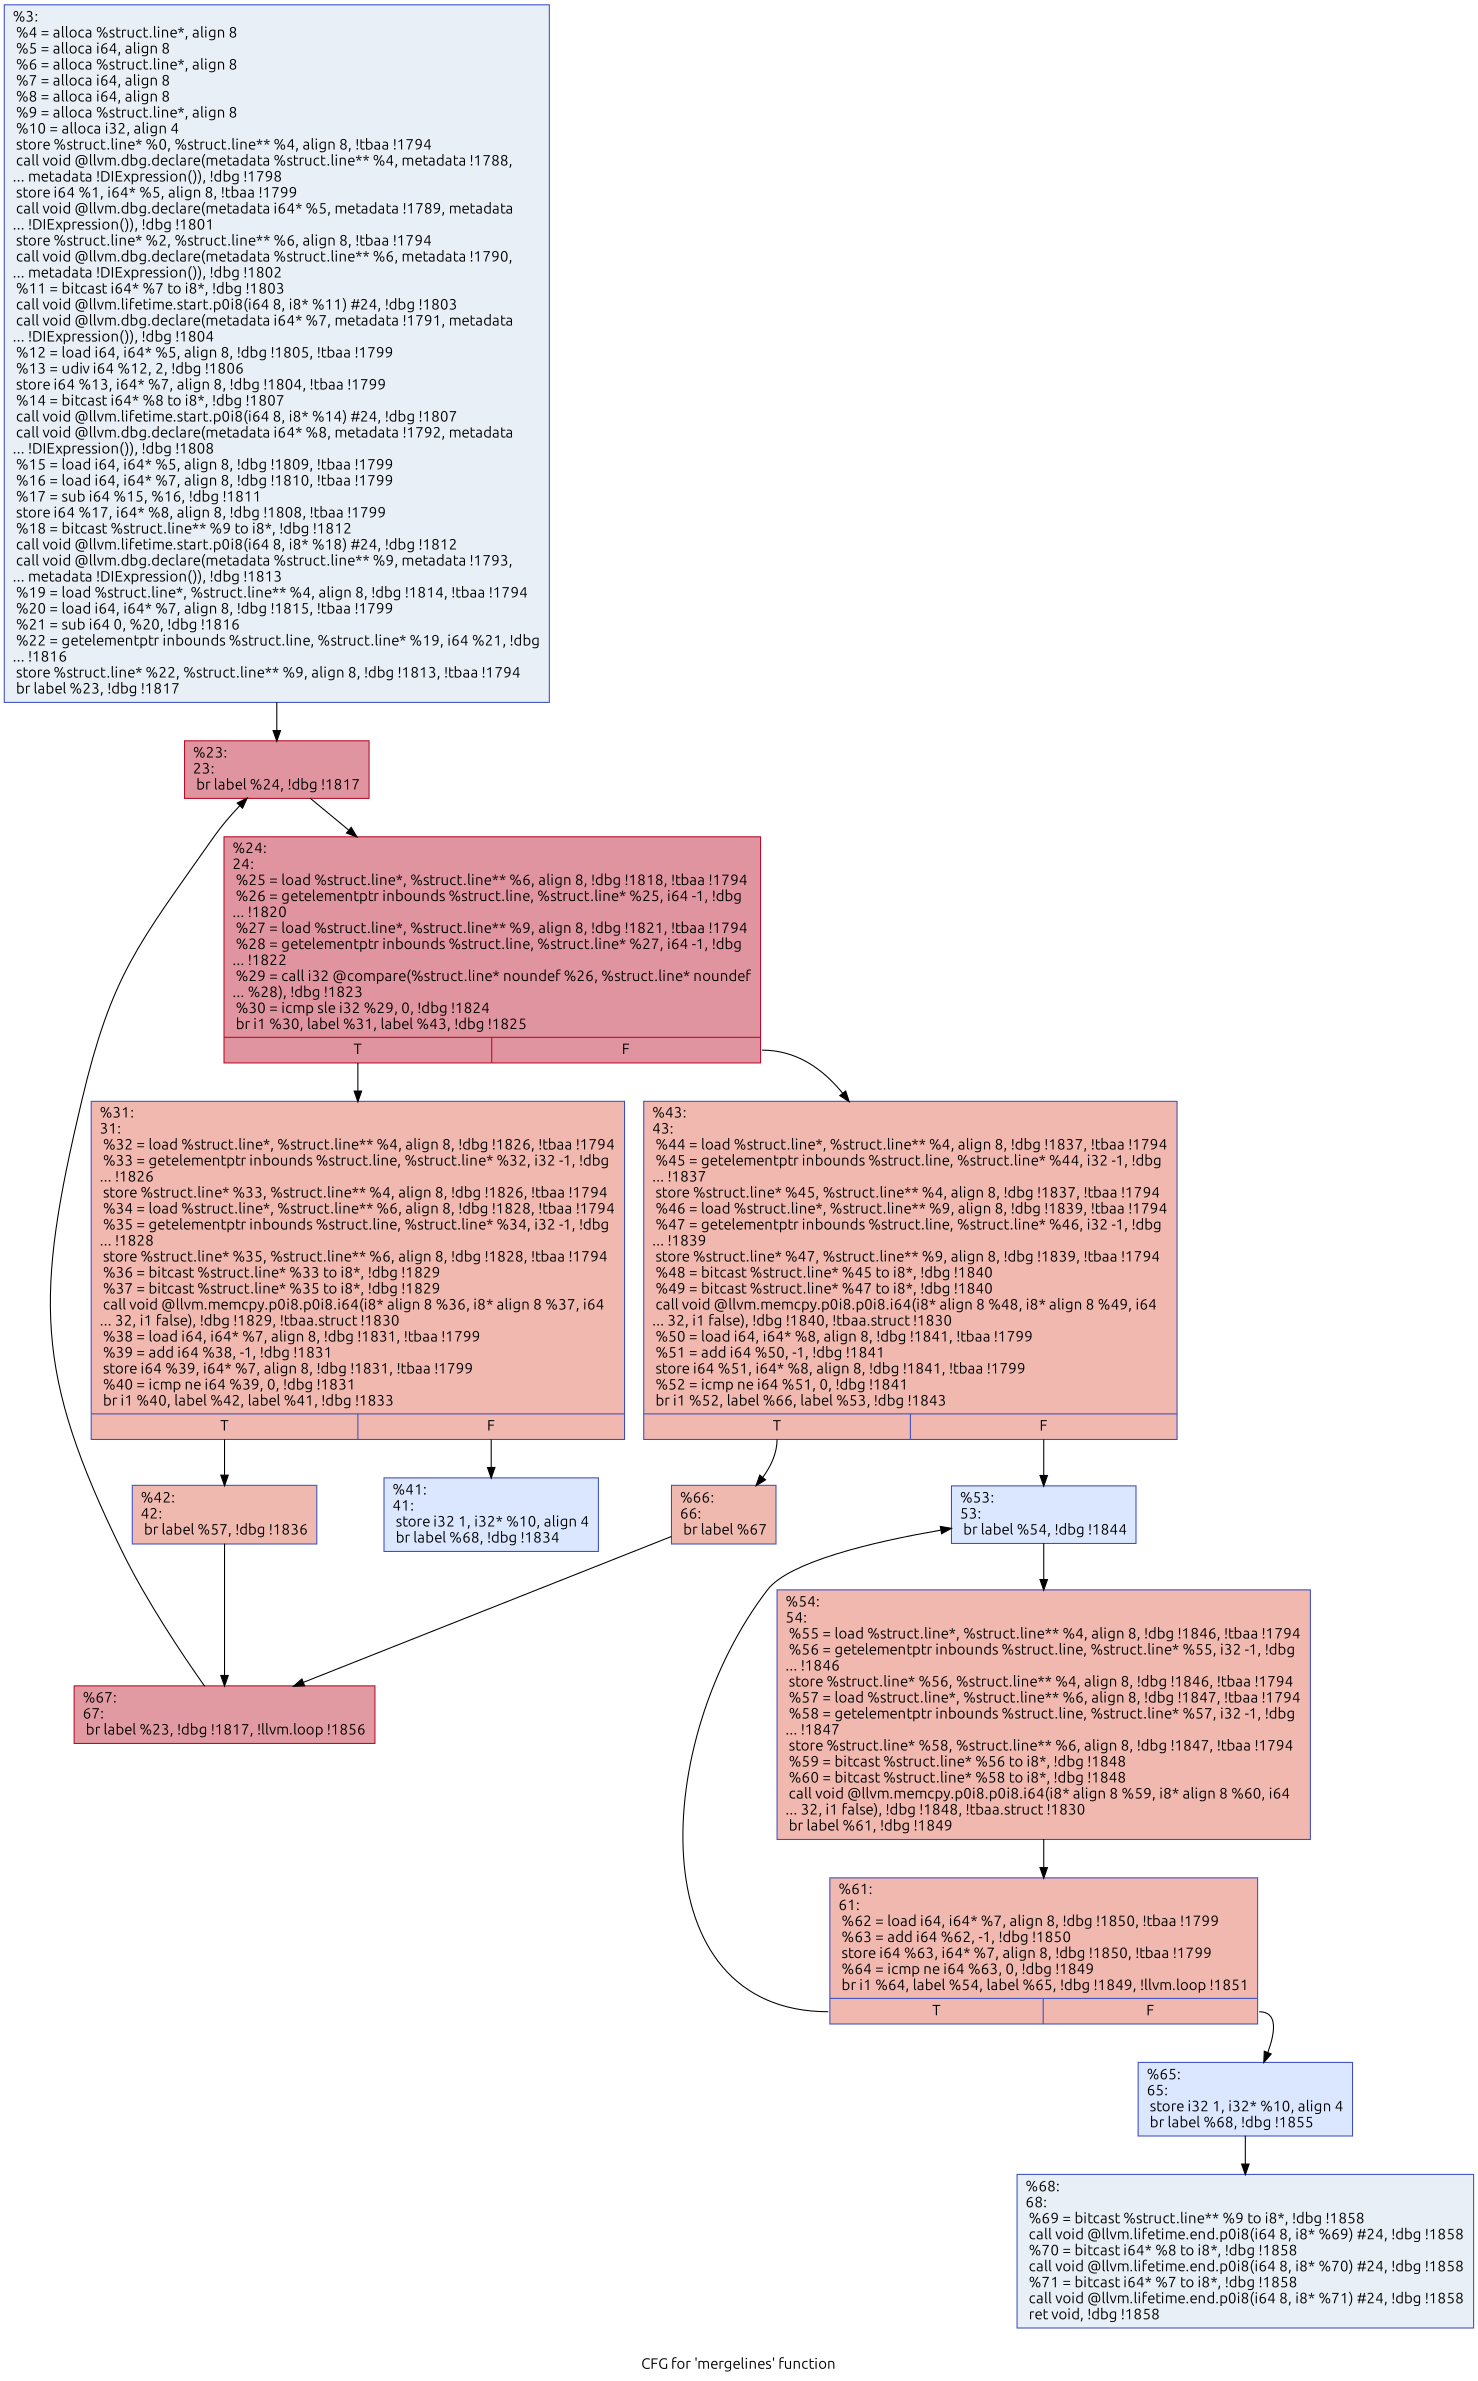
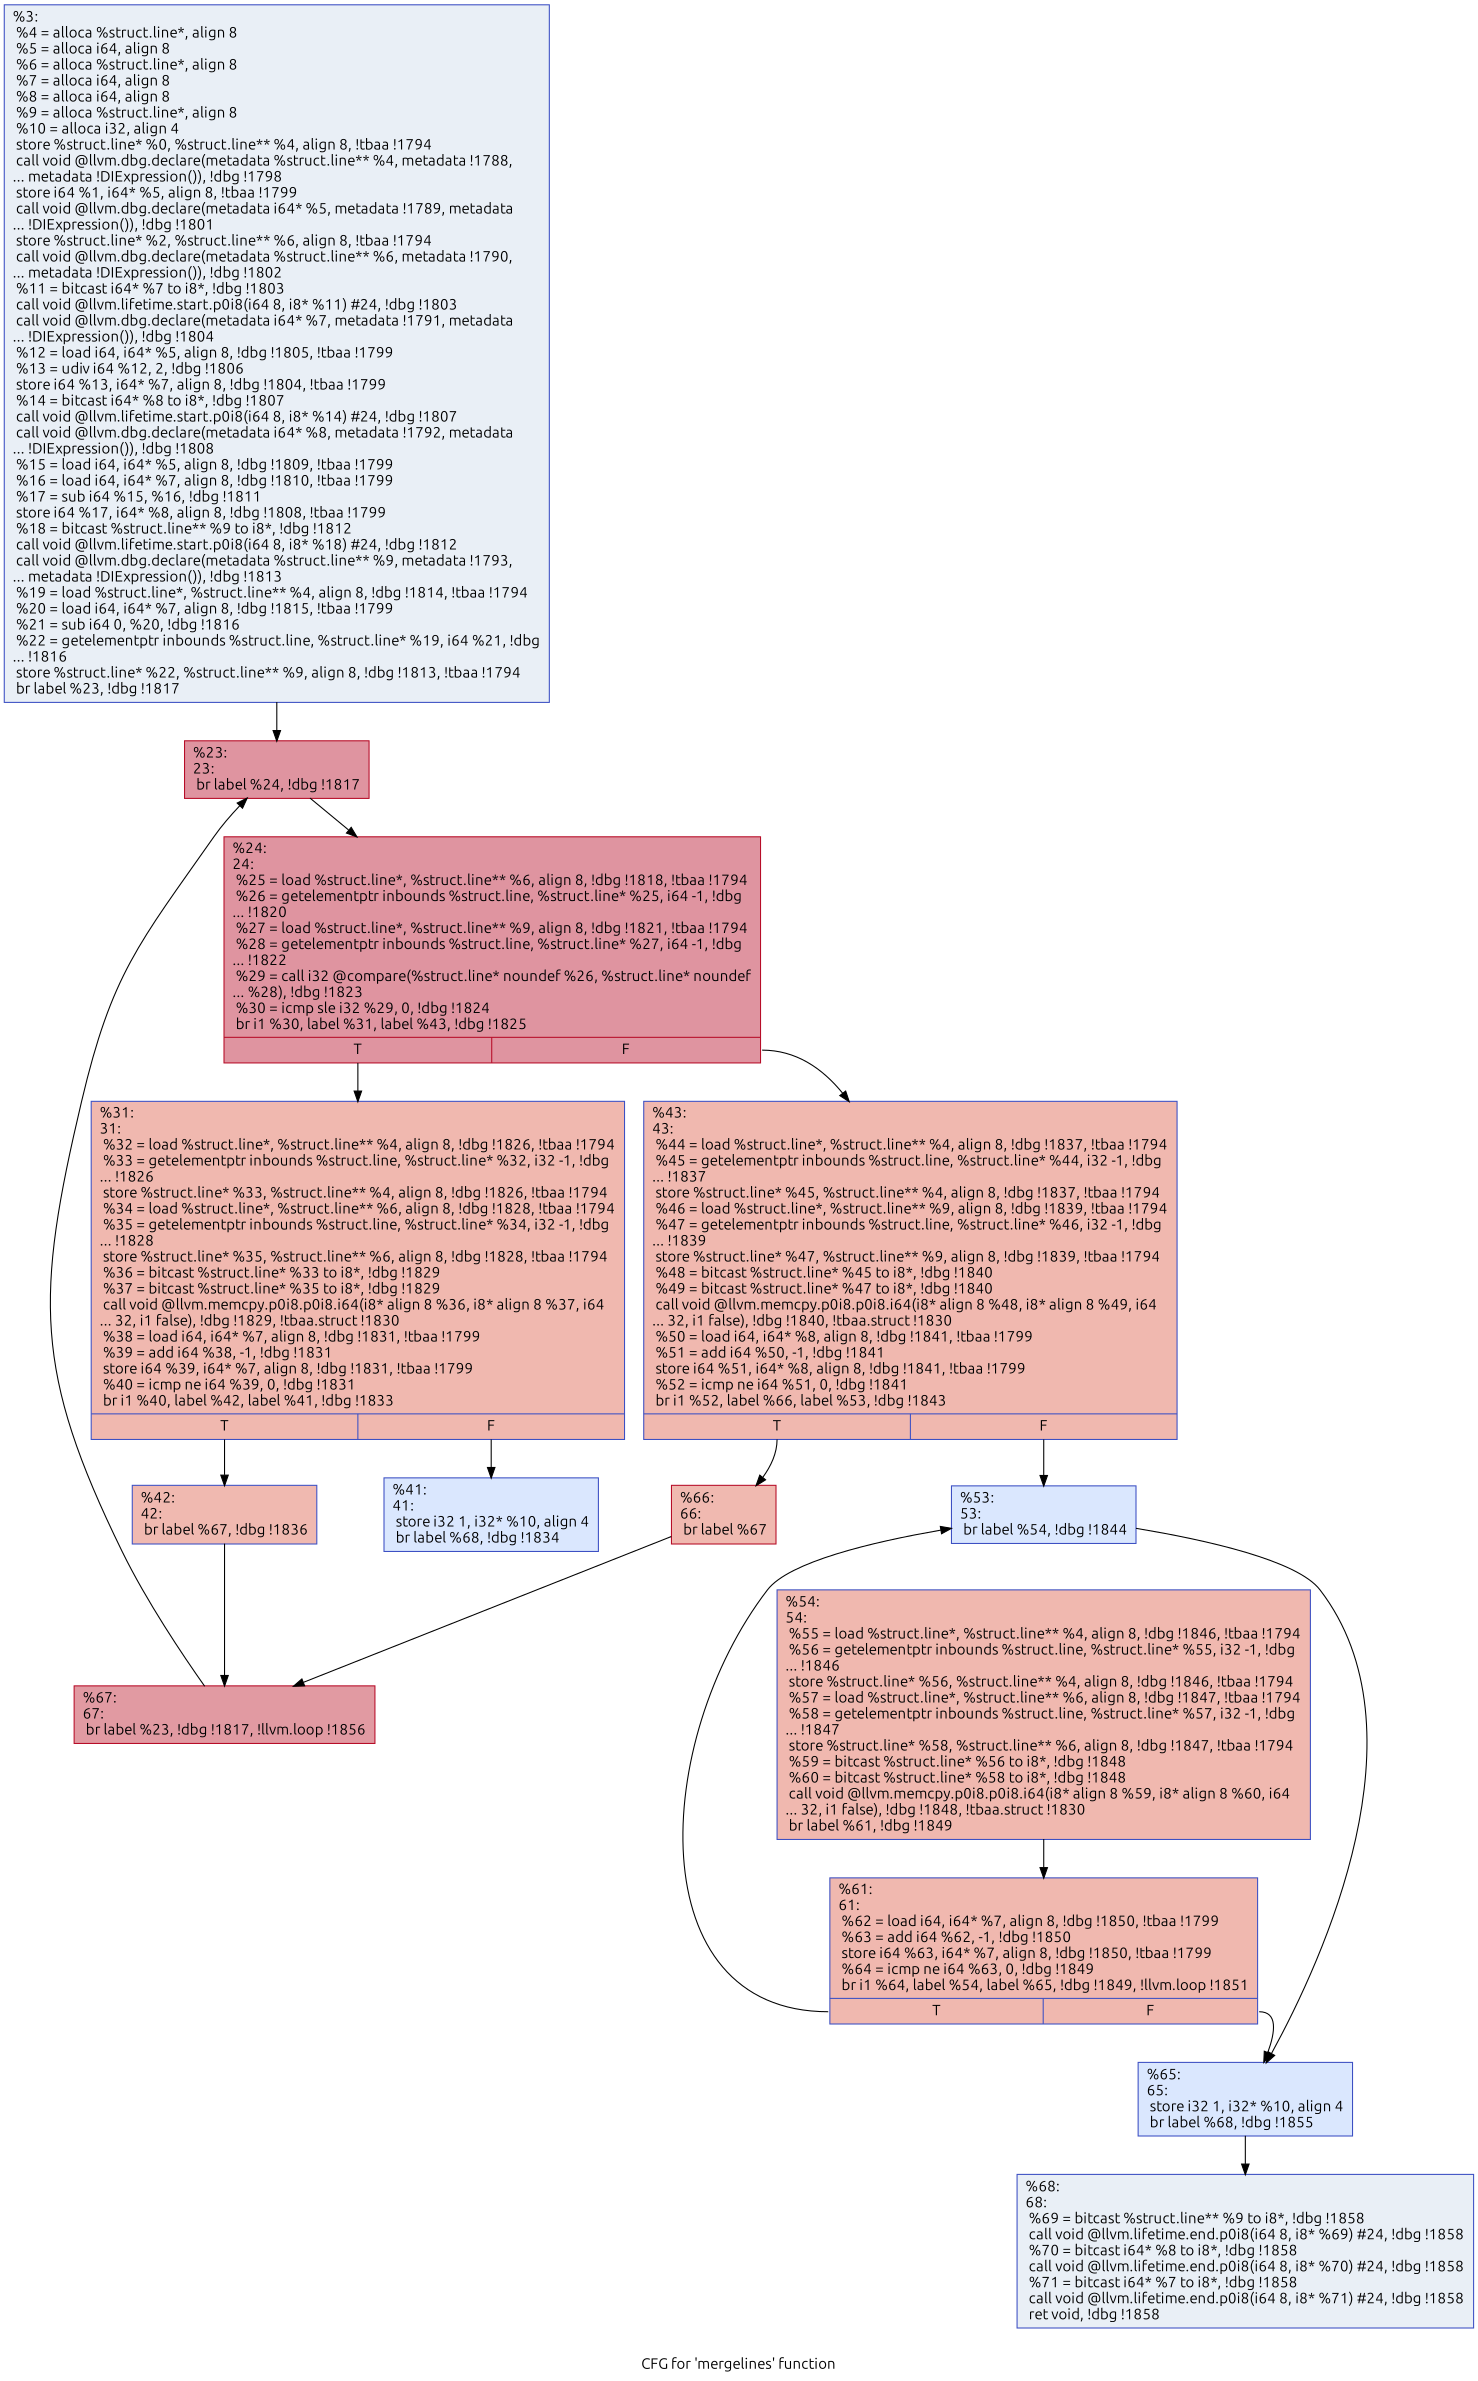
node "%66:": color #3d50c3ff -> #b70d28ff
node "%42:": text "br label %57, !dbg !1836" -> "br label %67, !dbg !1836"
edge "%53:" -> "%54:": now "%53:" -> "%65:"
